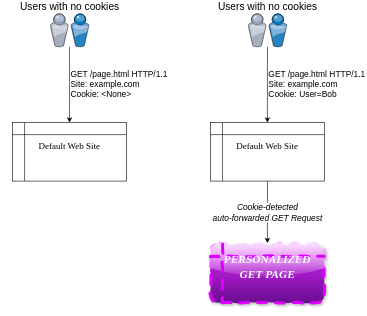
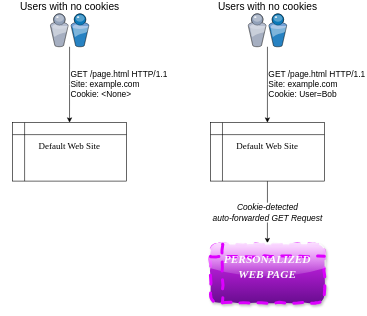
node "PERSONALIZED GET PAGE": label "PERSONALIZED GET PAGE" -> "PERSONALIZED WEB PAGE"
